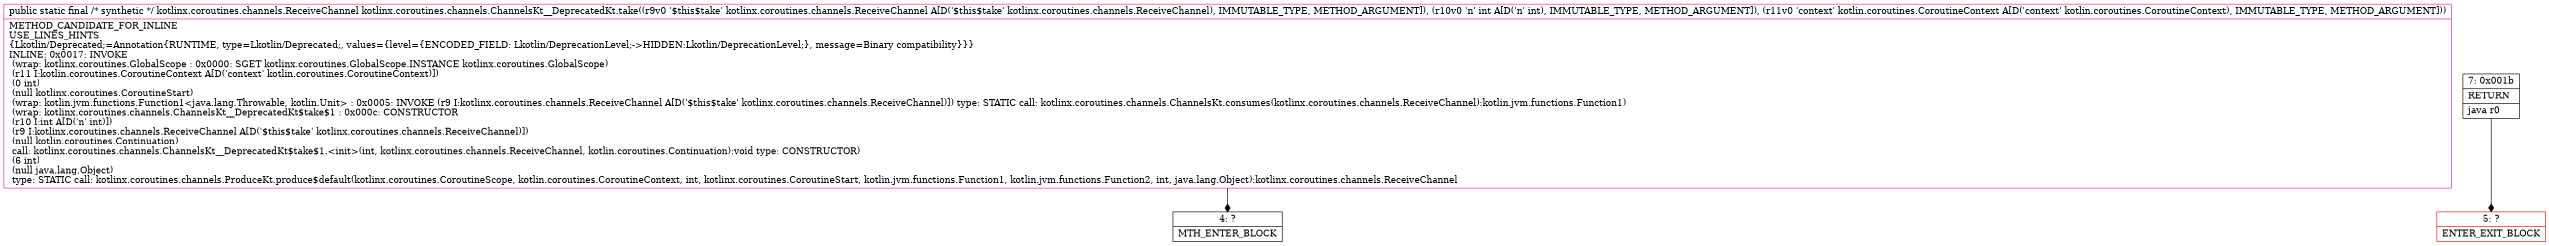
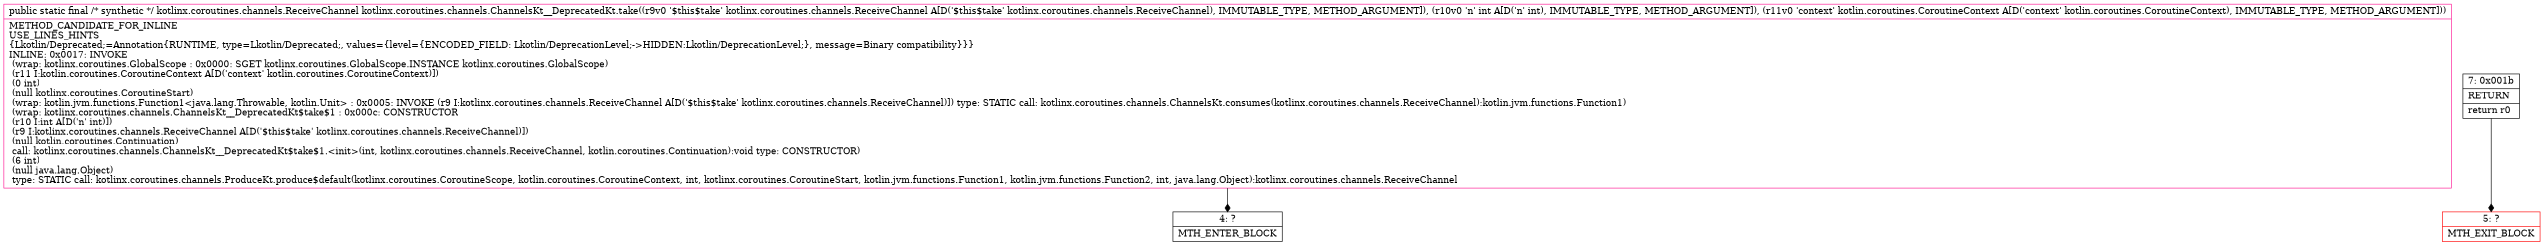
node "7: 0x001b": text "java r0" -> "return r0"
node "5: ?": text "ENTER_EXIT_BLOCK" -> "MTH_EXIT_BLOCK"
